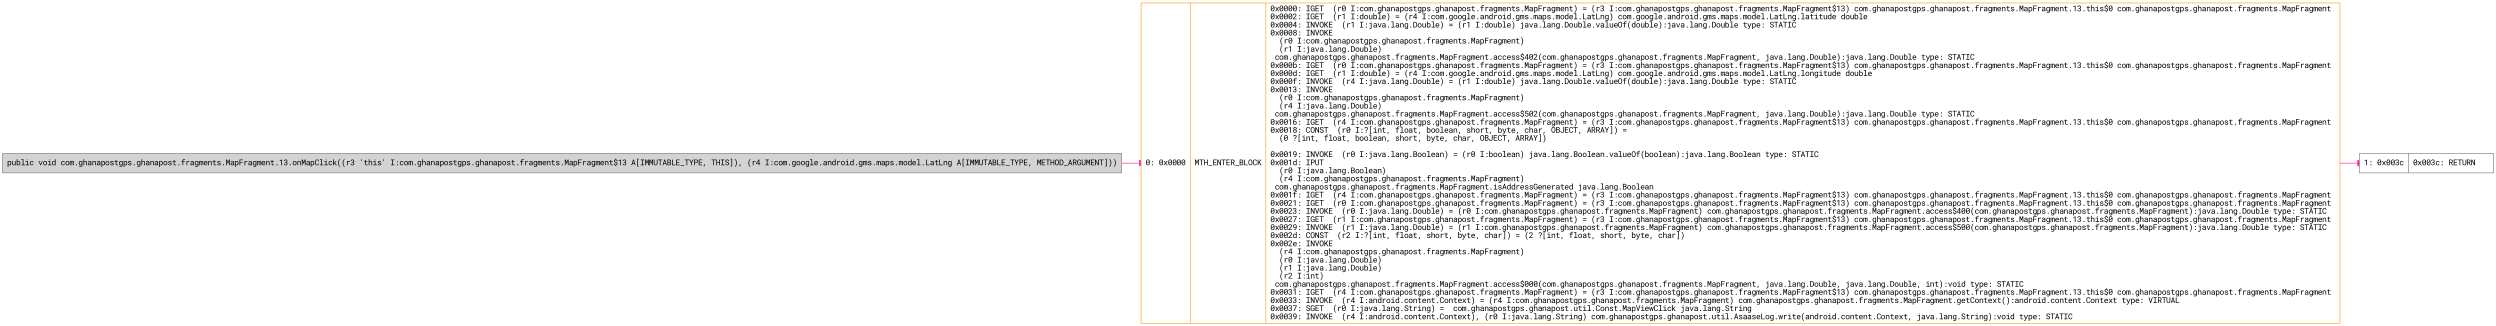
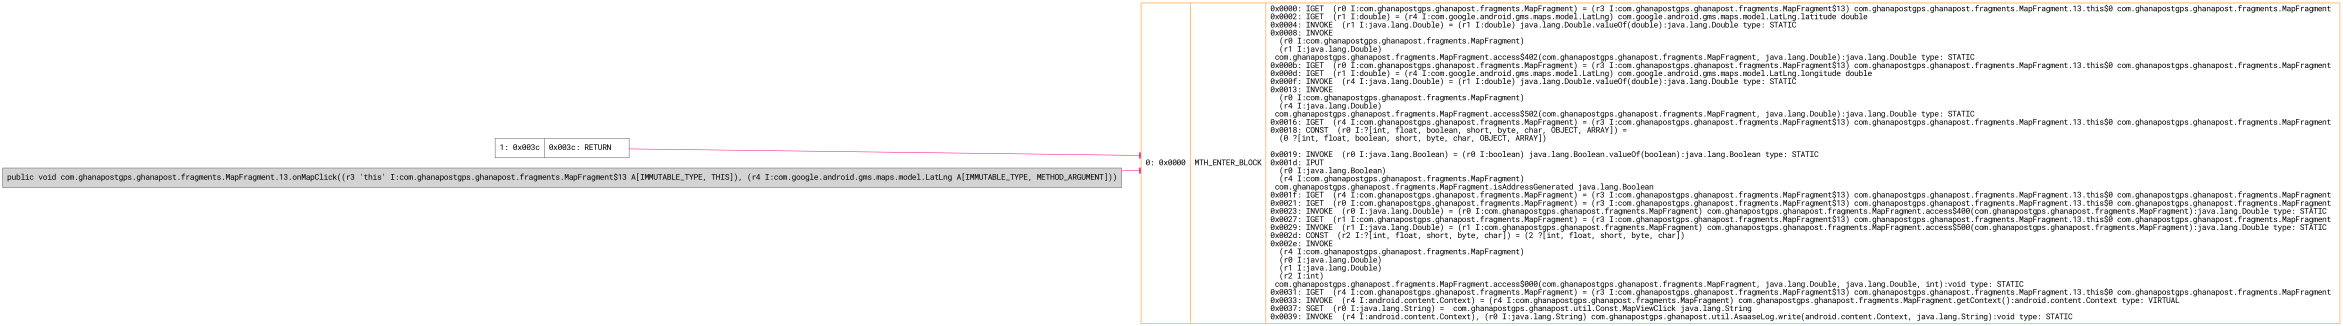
edge "0: 0x0000" -> "1: 0x003c": reversed
